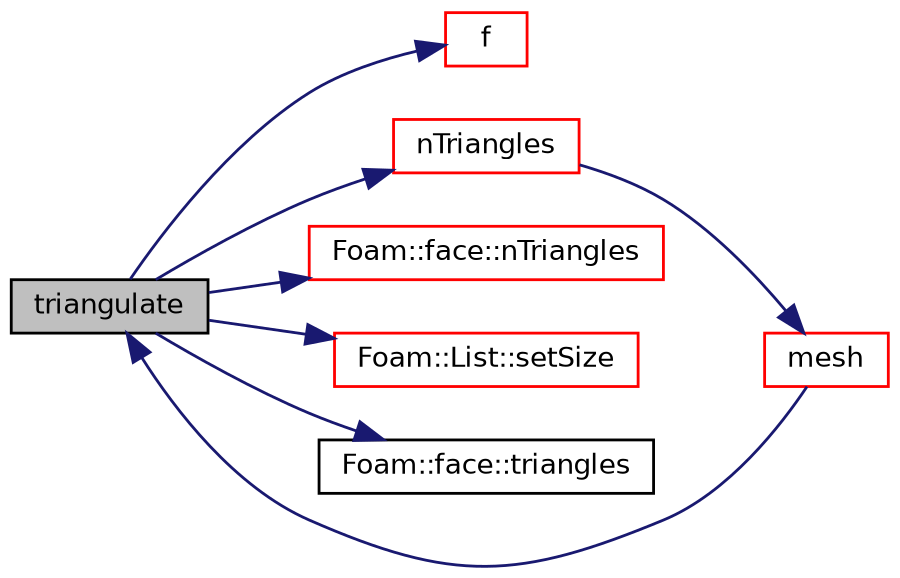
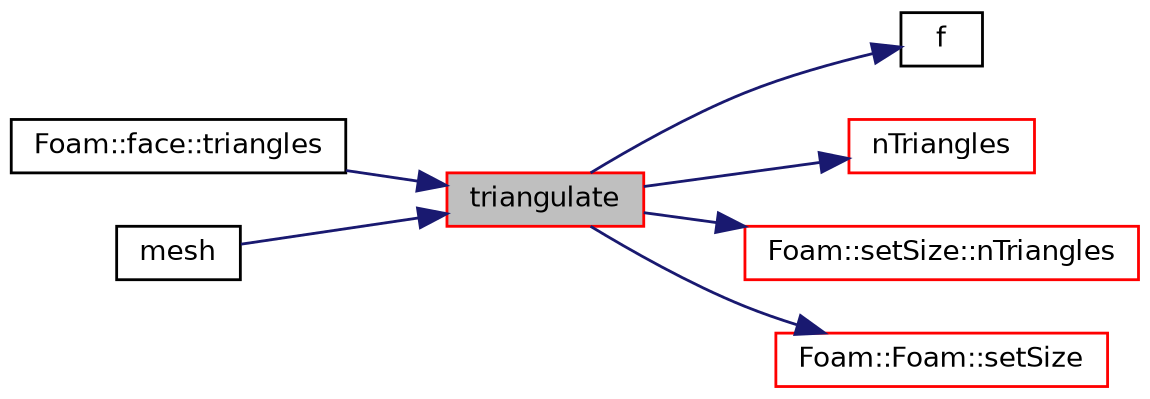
node "f": color red -> black
edge "nTriangles" -> "mesh": removed
node "Foam::face::nTriangles": label "Foam::face::nTriangles" -> "Foam::setSize::nTriangles"
node "triangulate": color black -> red
node "Foam::List::setSize": label "Foam::List::setSize" -> "Foam::Foam::setSize"
node "mesh": color red -> black
edge "triangulate" -> "Foam::face::triangles": reversed
